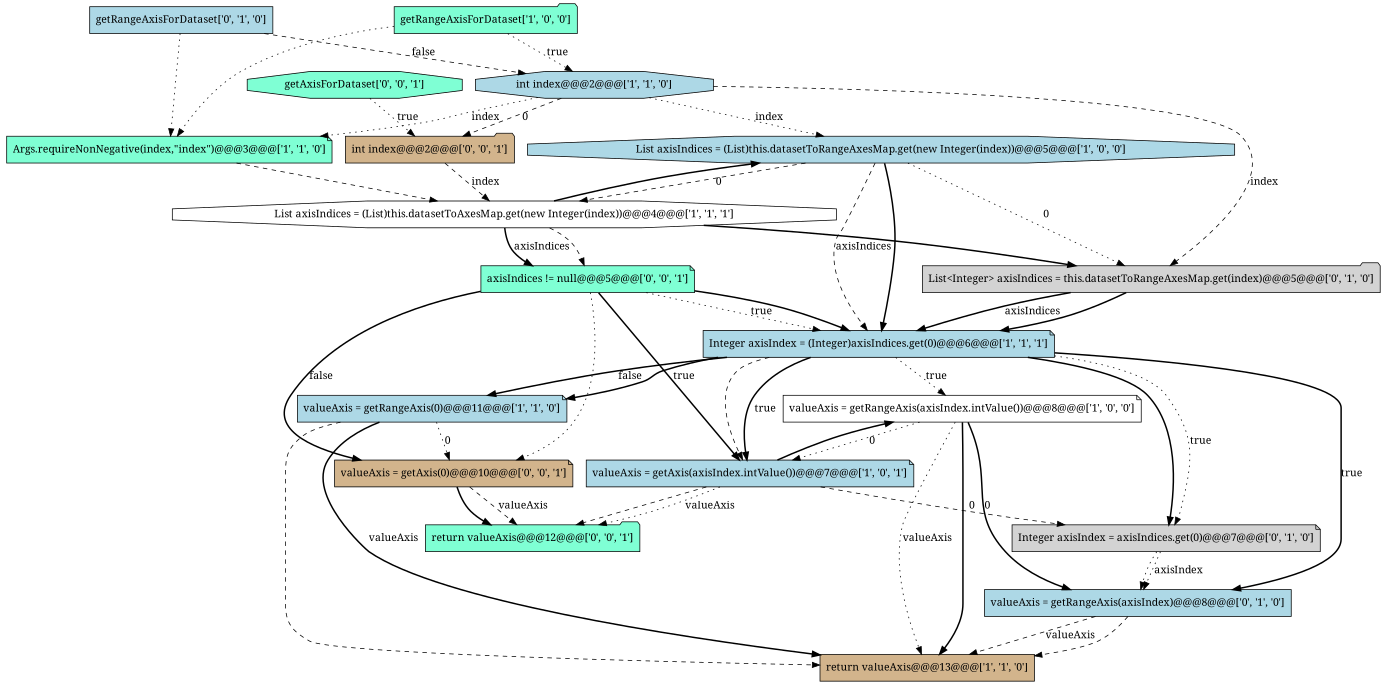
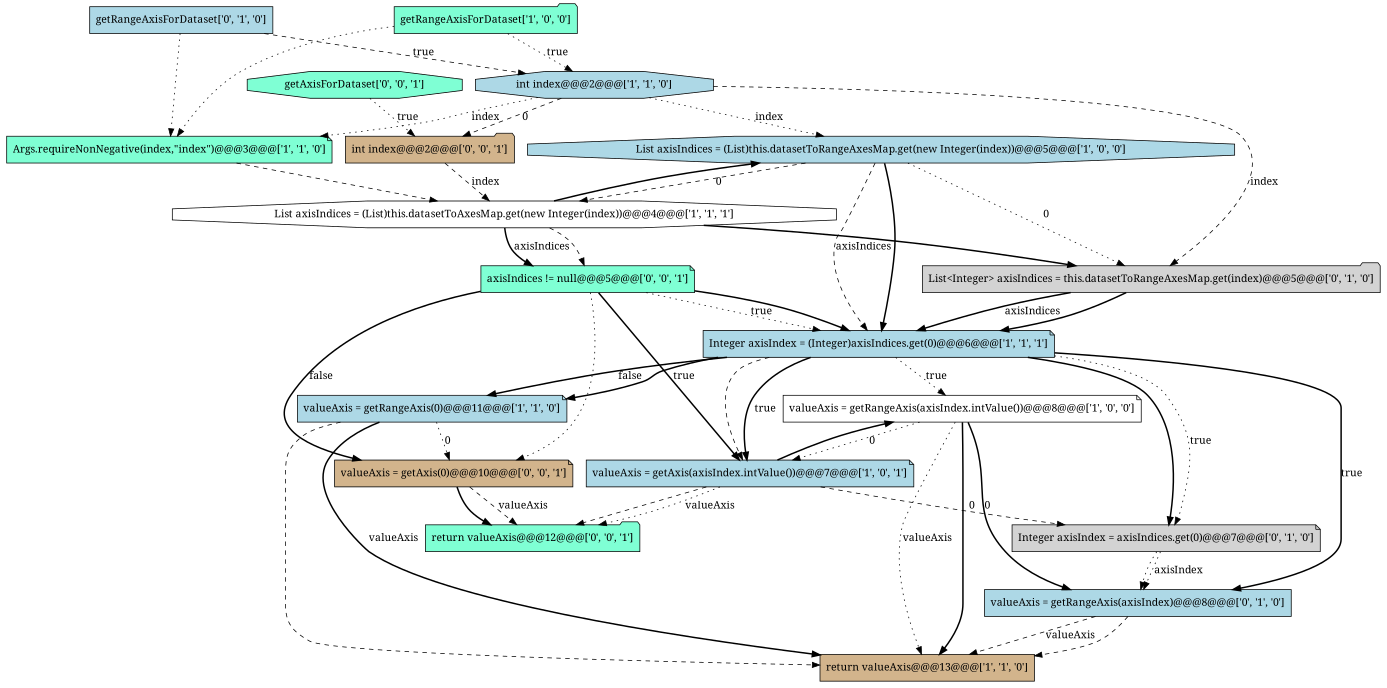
edge "getRangeAxisForDataset['0', '1', '0']" -> "int index@@@2@@@['1', '1', '0']": label "false" -> "true"
